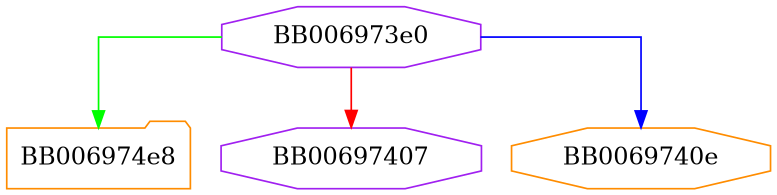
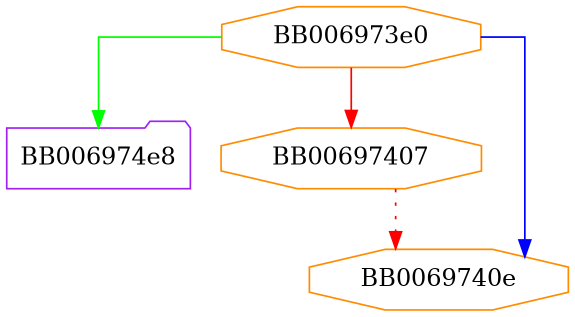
node "BB006973e0": color purple -> darkorange
node "BB006974e8": color darkorange -> purple
node "BB00697407": color purple -> darkorange
edge "BB00697407" -> "BB0069740e": added
